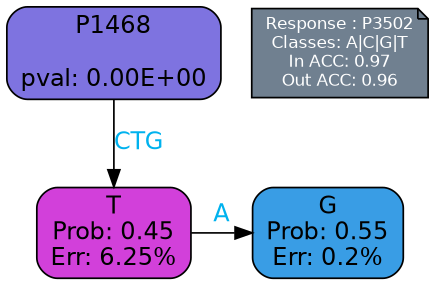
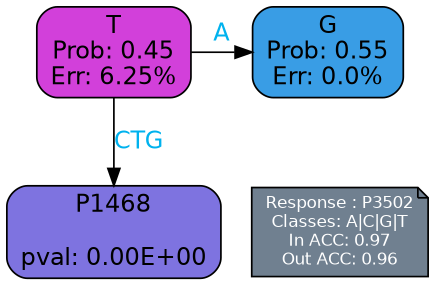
edge "P1468 pval: 0.00E+00" -> "T Prob: 0.45 Err: 6.25%": reversed
node "G Prob: 0.55 Err: 0.2%": label "G Prob: 0.55 Err: 0.2%" -> "G Prob: 0.55 Err: 0.0%"
